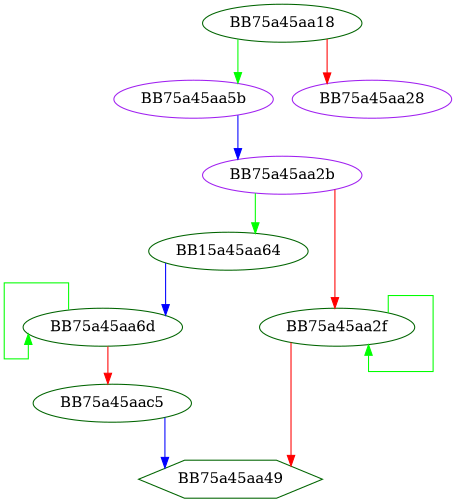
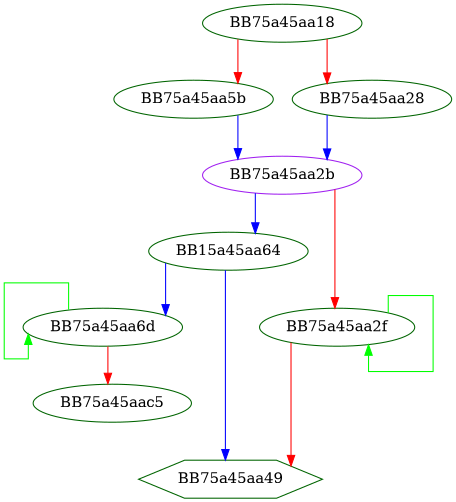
edge "BB75a45aa18" -> "BB75a45aa5b": color green -> red
node "BB75a45aa5b": color purple -> darkgreen
node "BB75a45aa28": color purple -> darkgreen
edge "BB75a45aa28" -> "BB75a45aa2b": added
edge "BB75a45aa2b" -> "BB15a45aa64": color green -> blue
edge "BB75a45aac5" -> "BB75a45aa49": now "BB15a45aa64" -> "BB75a45aa49"
